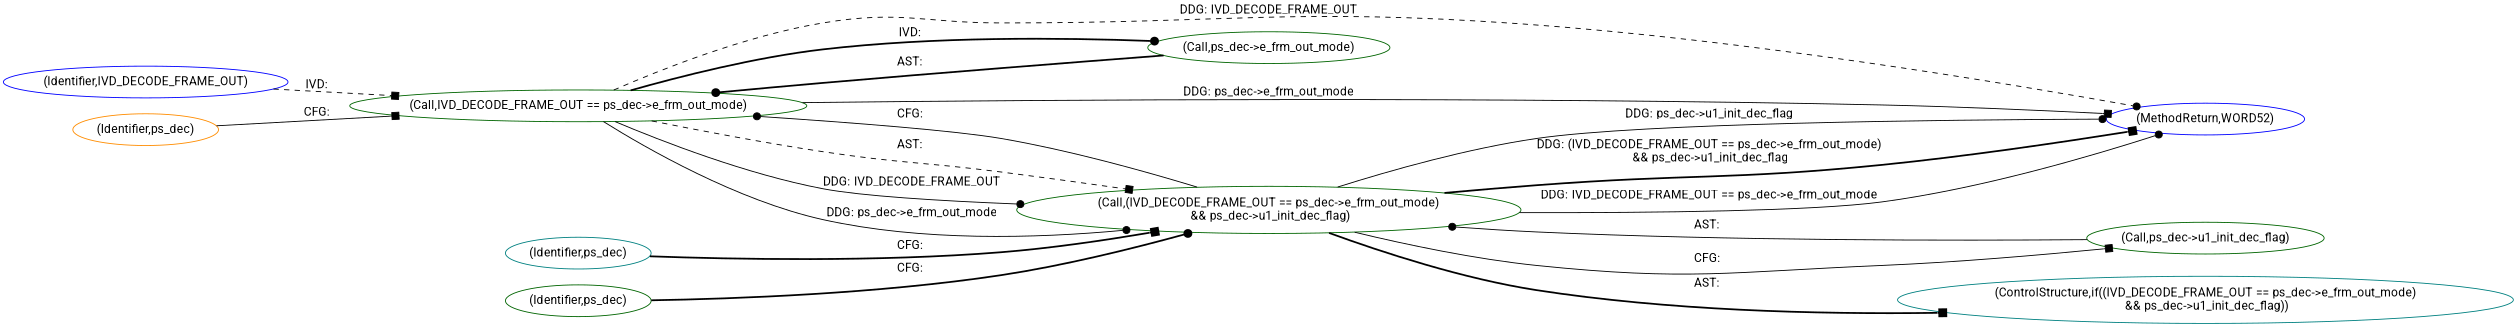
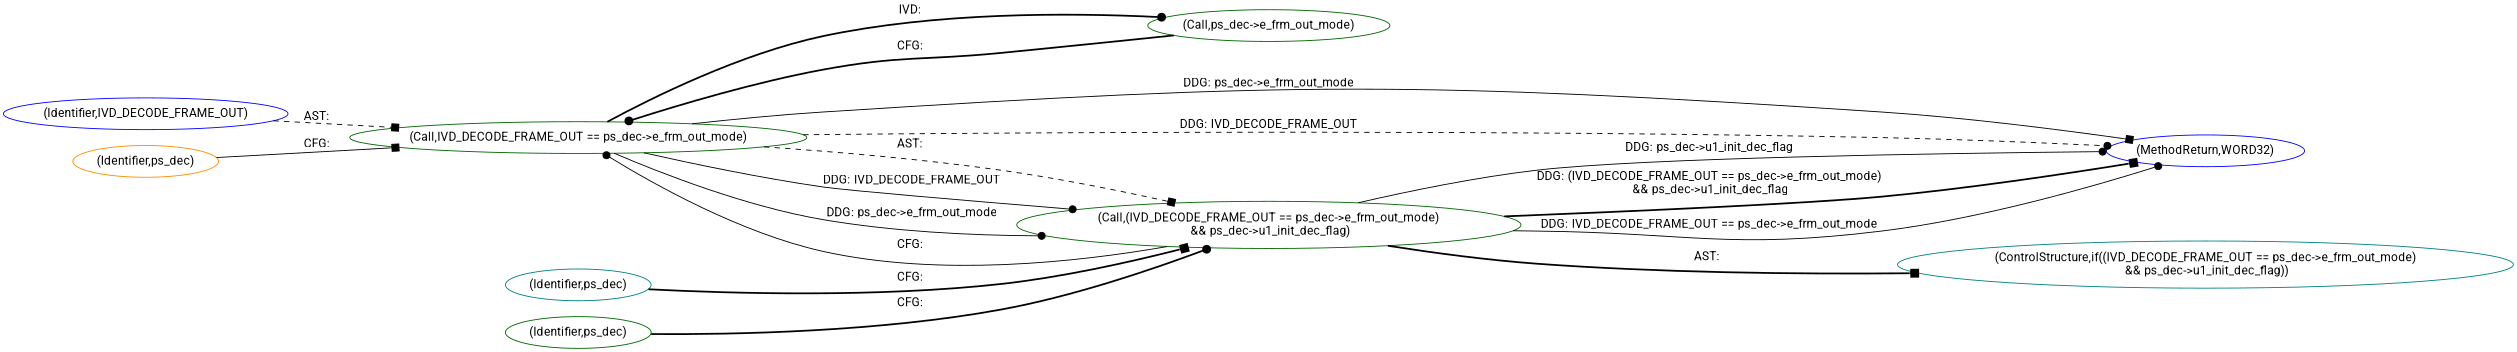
edge "(Call,ps_dec->e_frm_out_mode)" -> "(Call,IVD_DECODE_FRAME_OUT == ps_dec->e_frm_out_mode)": label "AST: " -> "CFG: "
edge "(Identifier,IVD_DECODE_FRAME_OUT)" -> "(Call,IVD_DECODE_FRAME_OUT == ps_dec->e_frm_out_mode)": label "IVD: " -> "AST: "
node "(MethodReturn,WORD52)": label "(MethodReturn,WORD52)" -> "(MethodReturn,WORD32)"
node "(Call,ps_dec->u1_init_dec_flag)": removed
